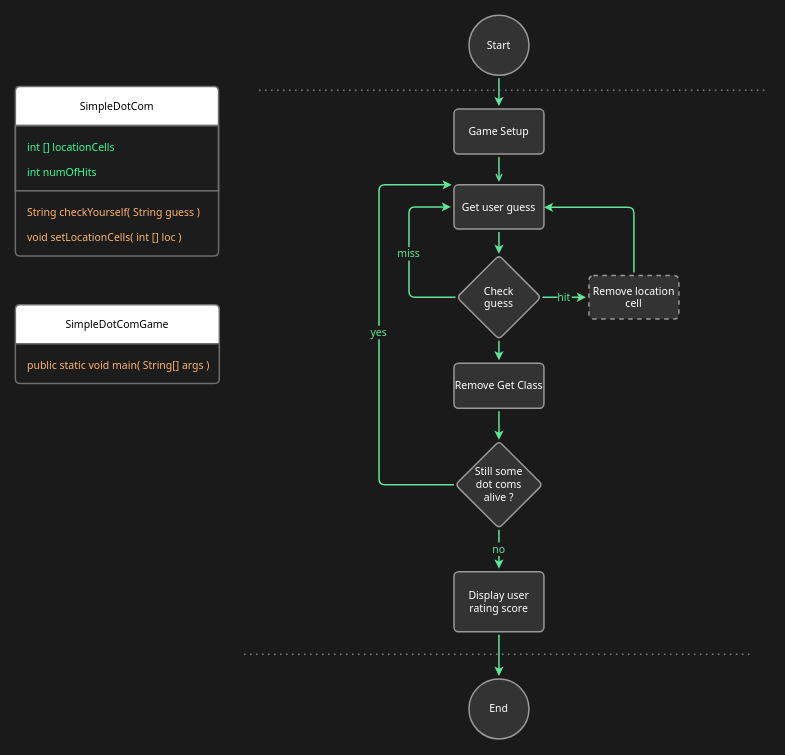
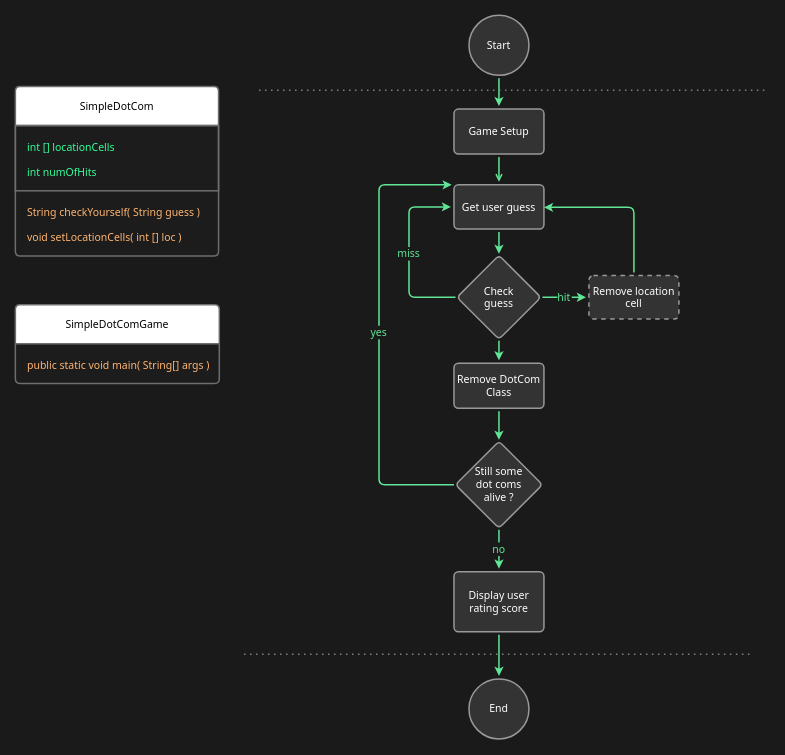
node "Remove Get Class": label "Remove Get Class" -> "Remove DotCom Class"
